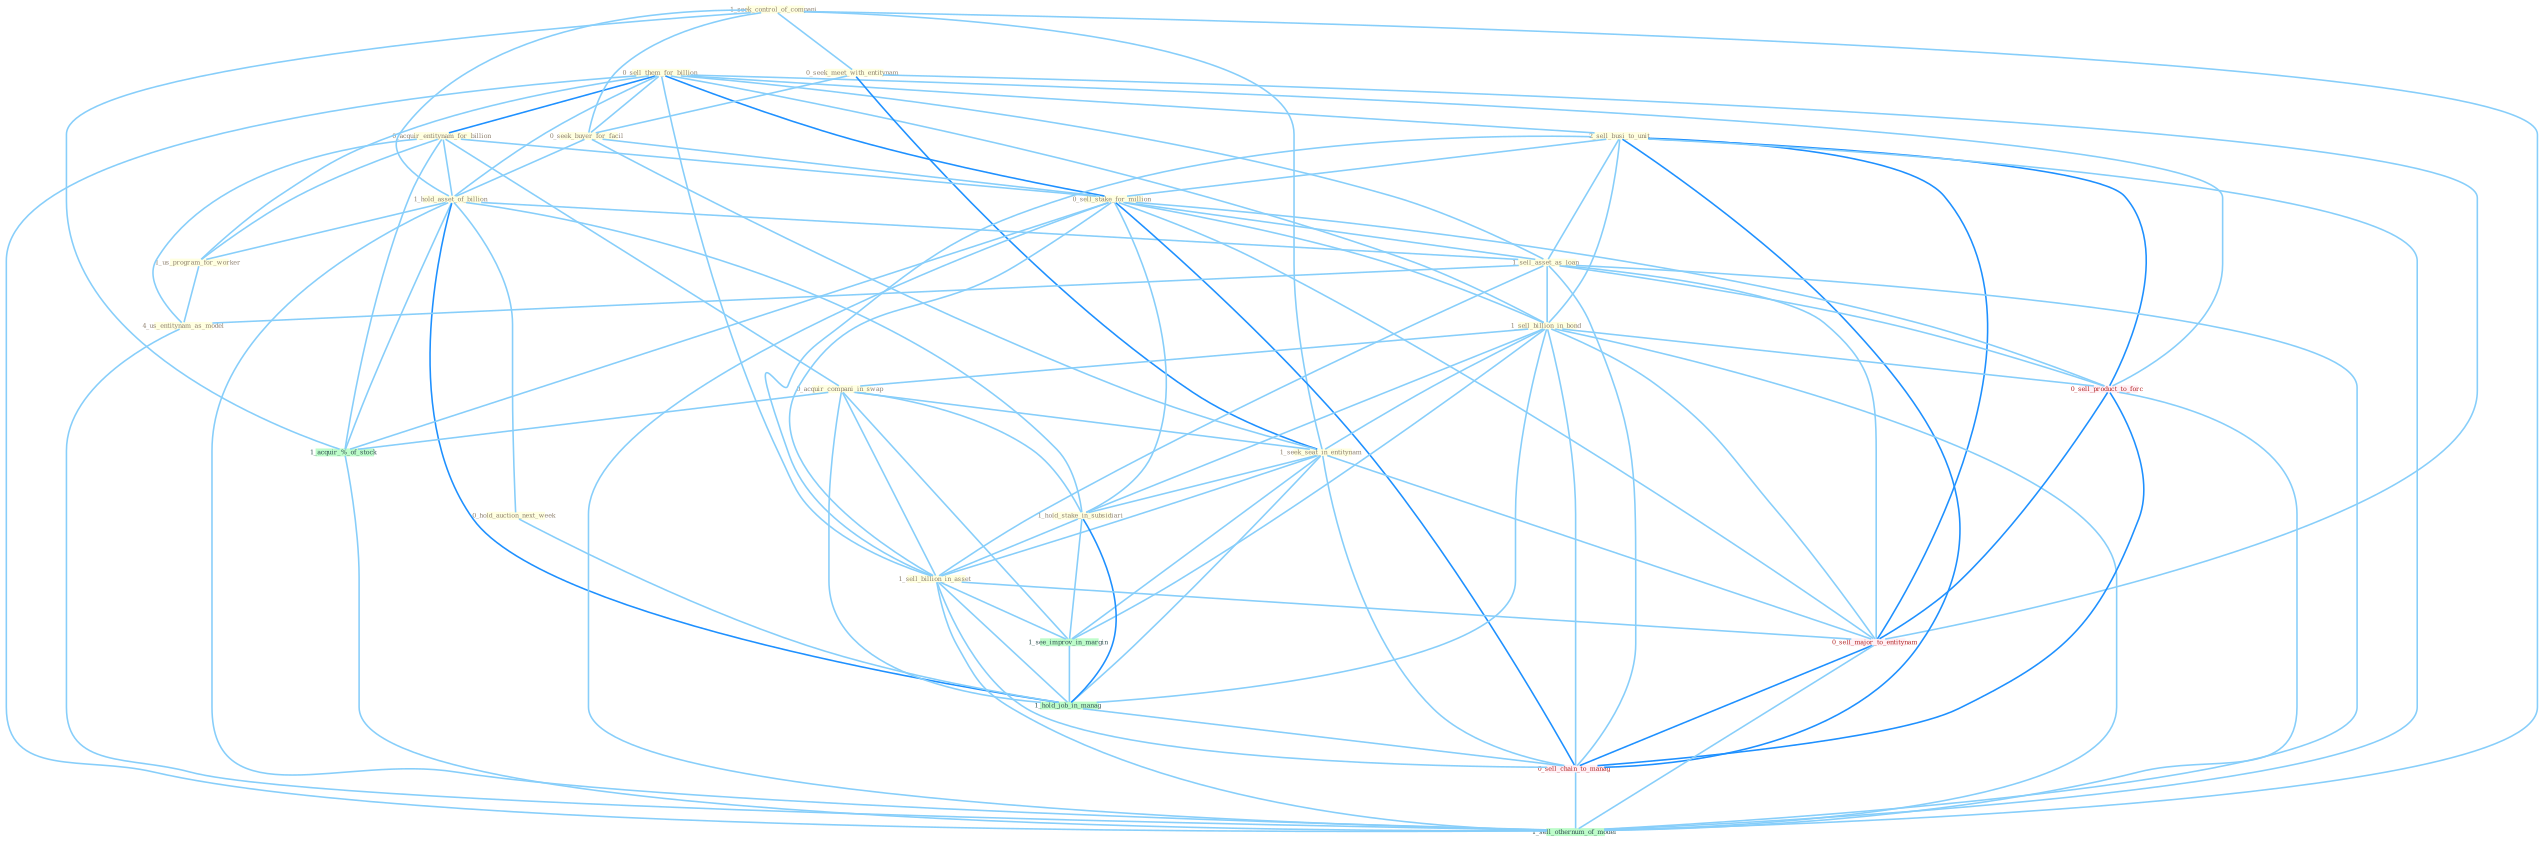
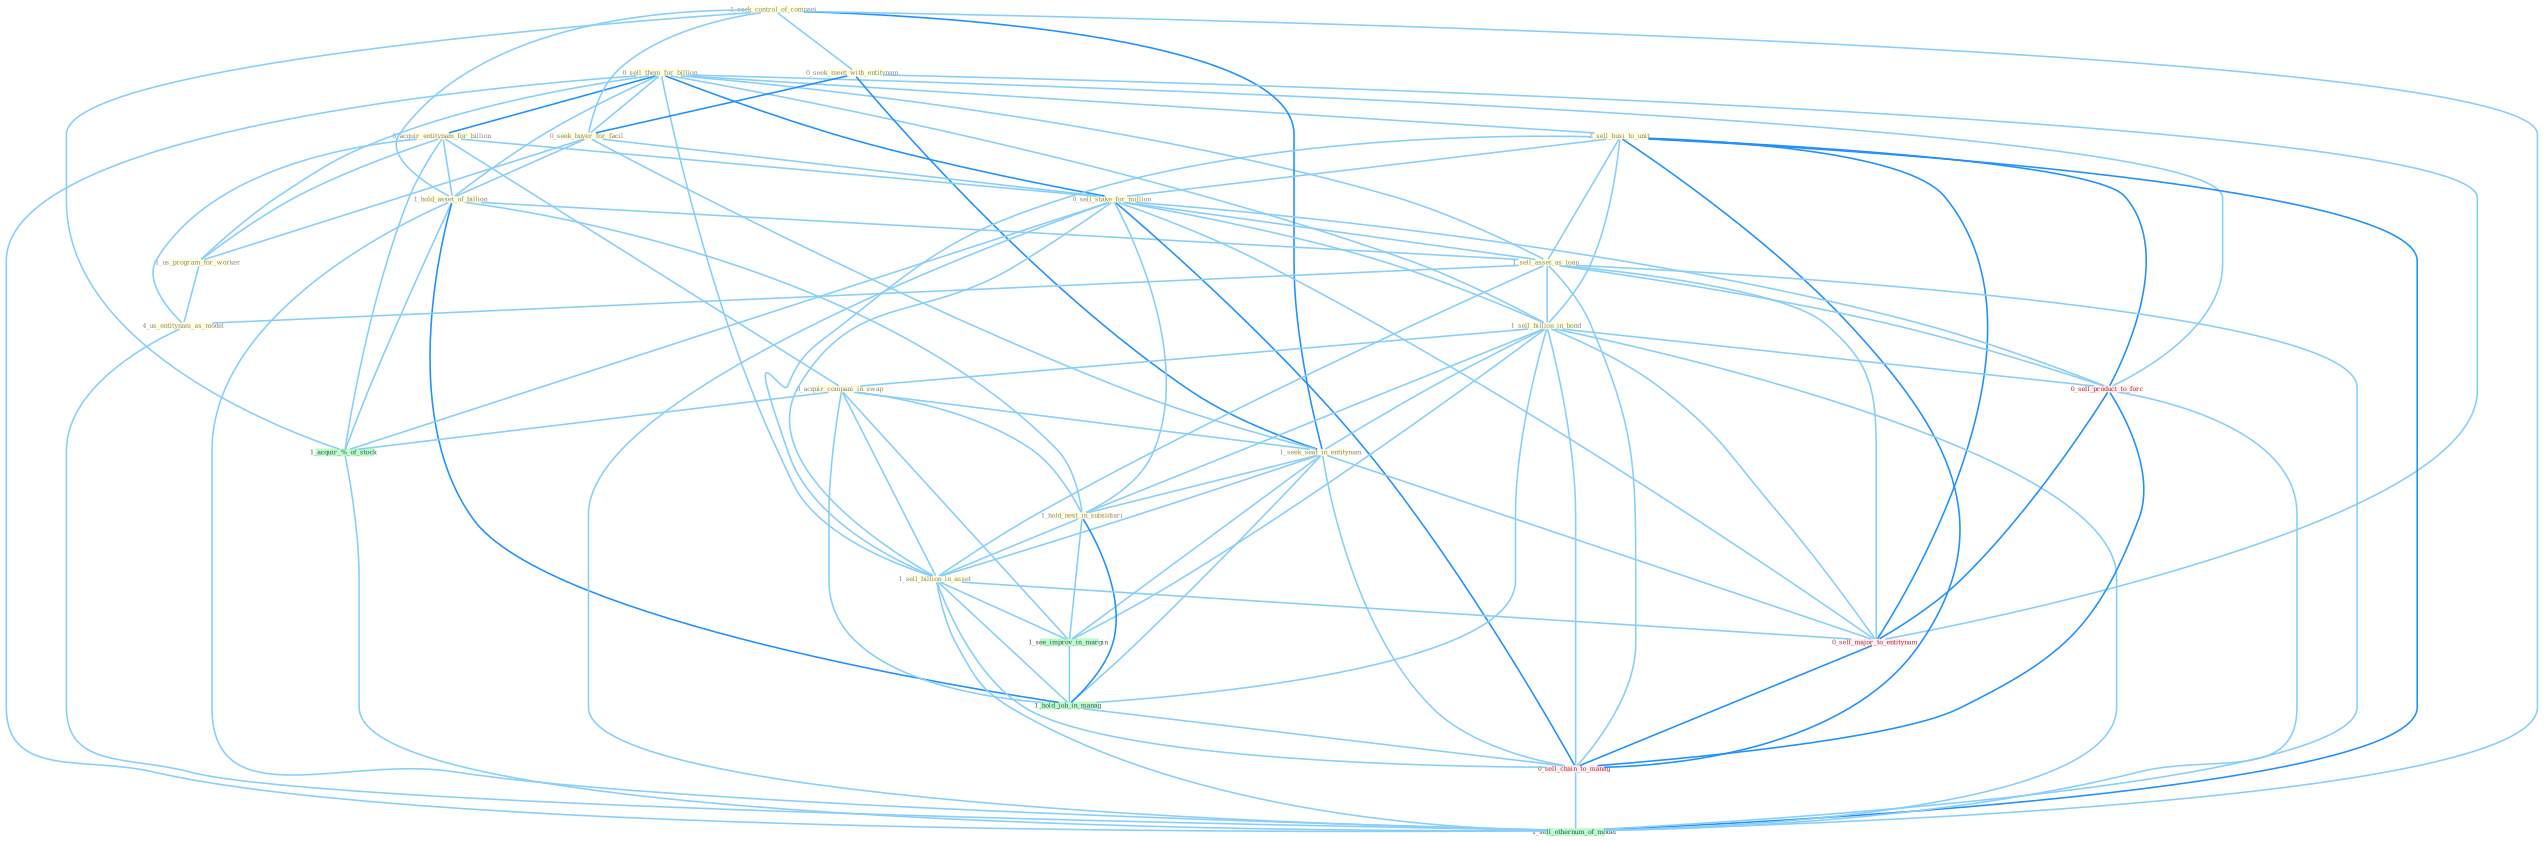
edge "1_seek_control_of_compani" -- "1_seek_seat_in_entitynam": color #87cefa -> #1e90ff
edge "0_seek_meet_with_entitynam" -- "0_seek_buyer_for_facil": color #87cefa -> #1e90ff
edge "1_hold_asset_of_billion" -- "1_us_program_for_worker": now "0_seek_buyer_for_facil" -- "1_us_program_for_worker"
edge "2_sell_busi_to_unit" -- "1_sell_othernum_of_model": color #87cefa -> #1e90ff
node "0_hold_auction_next_week": removed
node "1_hold_stake_in_subsidiari": label "1_hold_stake_in_subsidiari" -> "1_hold_next_in_subsidiari"
edge "0_sell_major_to_entitynam" -- "1_sell_othernum_of_model": removed
